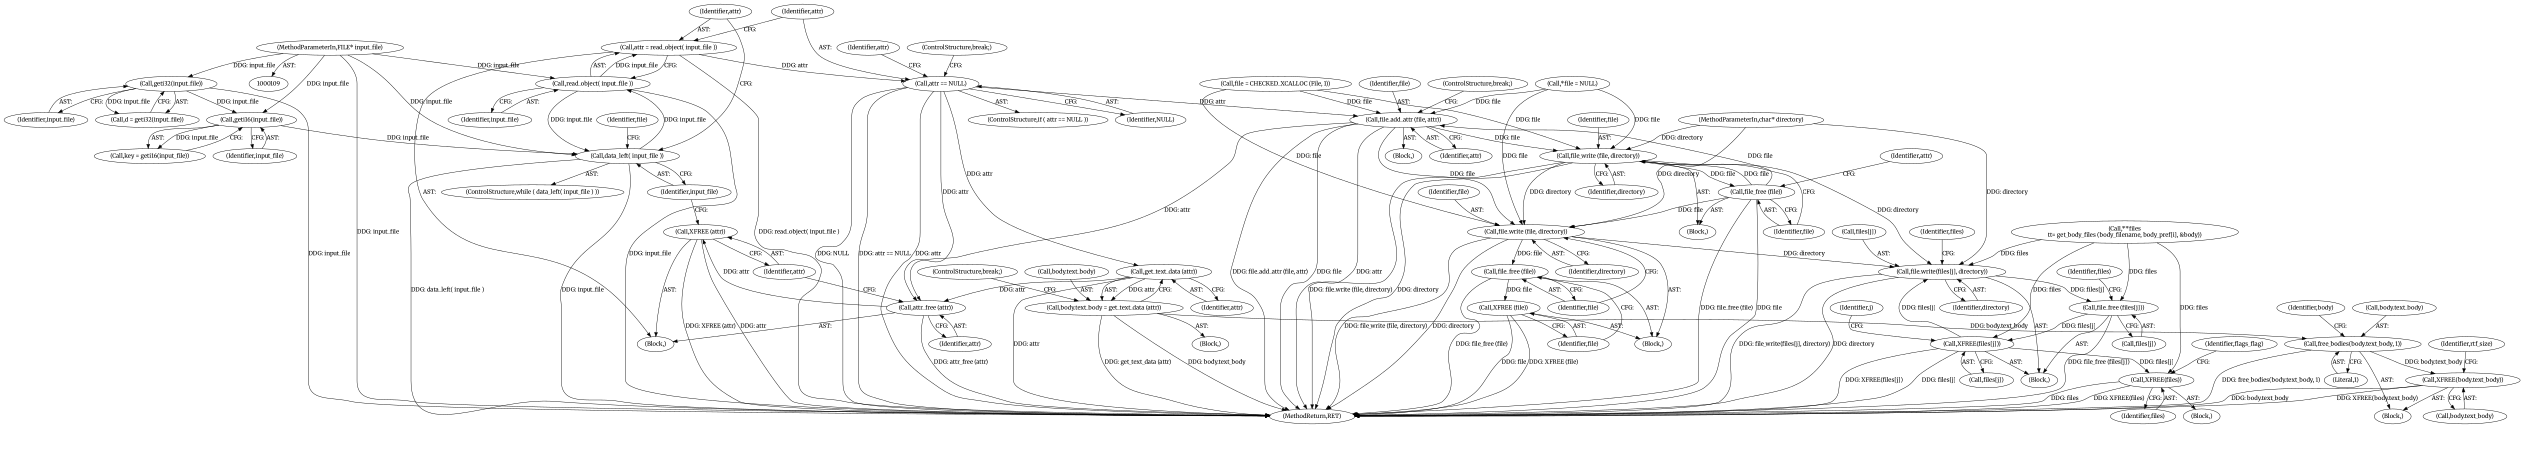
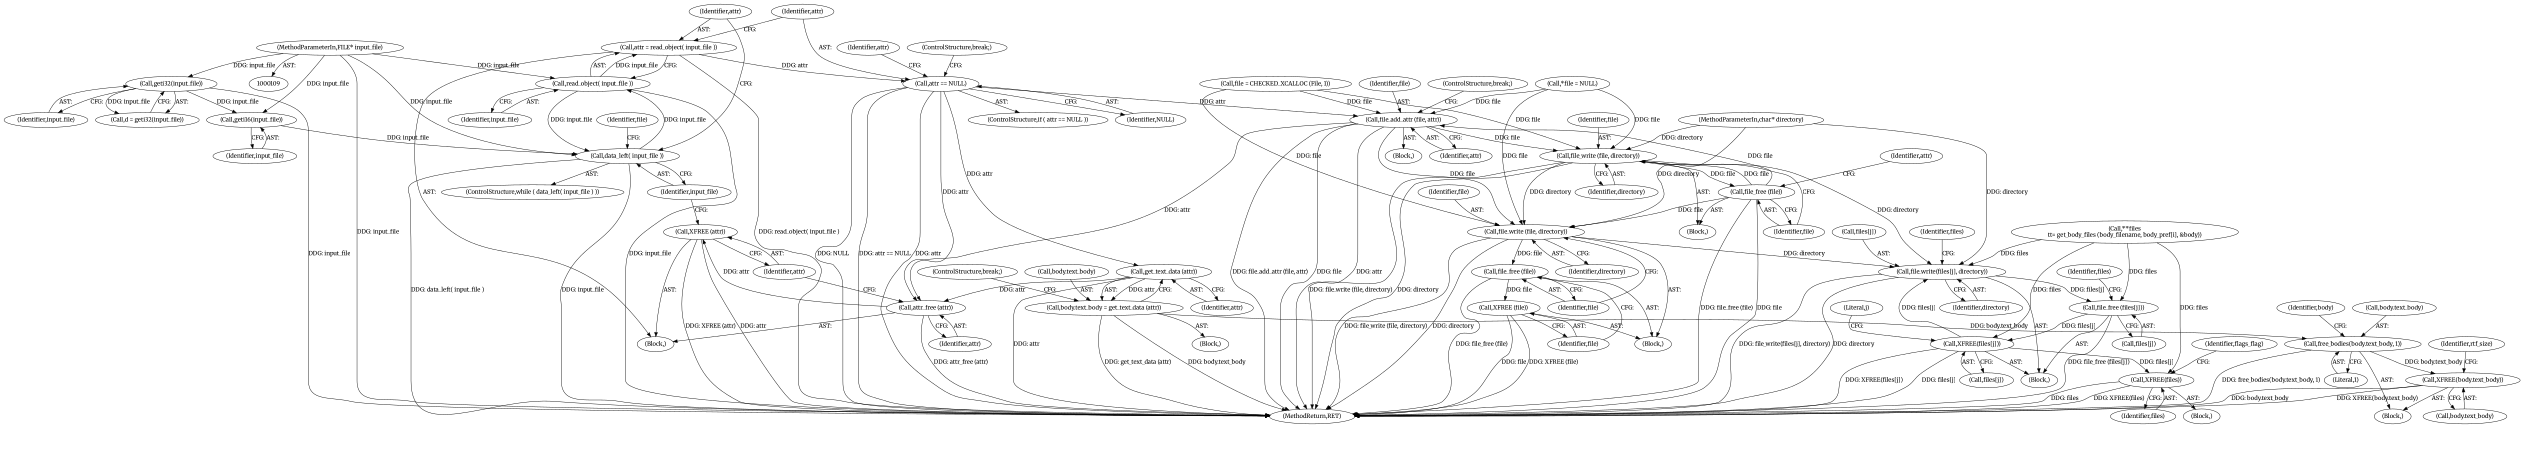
node "(Call,key = geti16(input_file))": removed
node "(Identifier,j)": label "(Identifier,j)" -> "(Literal,j)"
